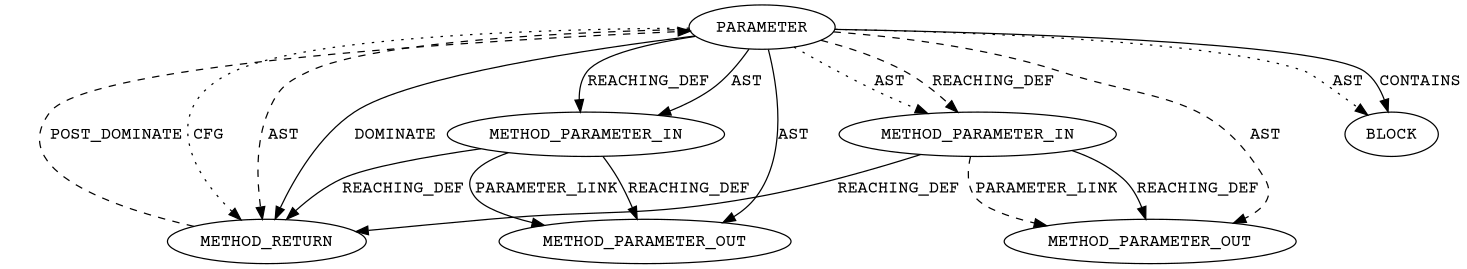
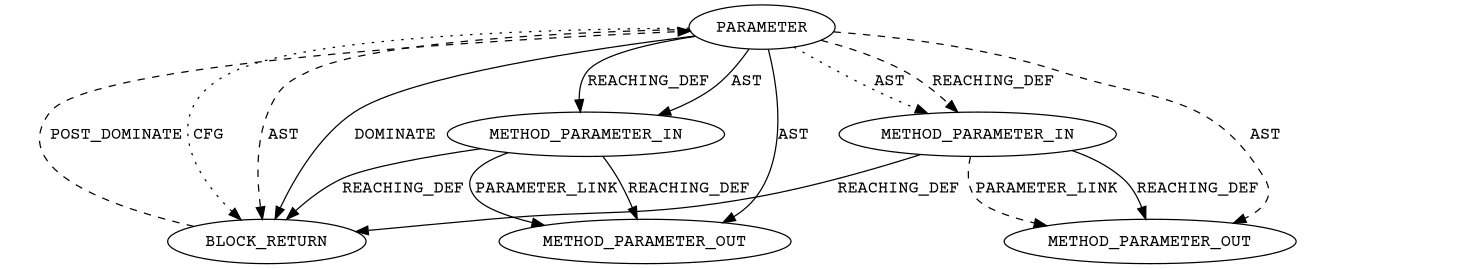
node "BLOCK": removed
node "METHOD_RETURN": label "METHOD_RETURN" -> "BLOCK_RETURN"
